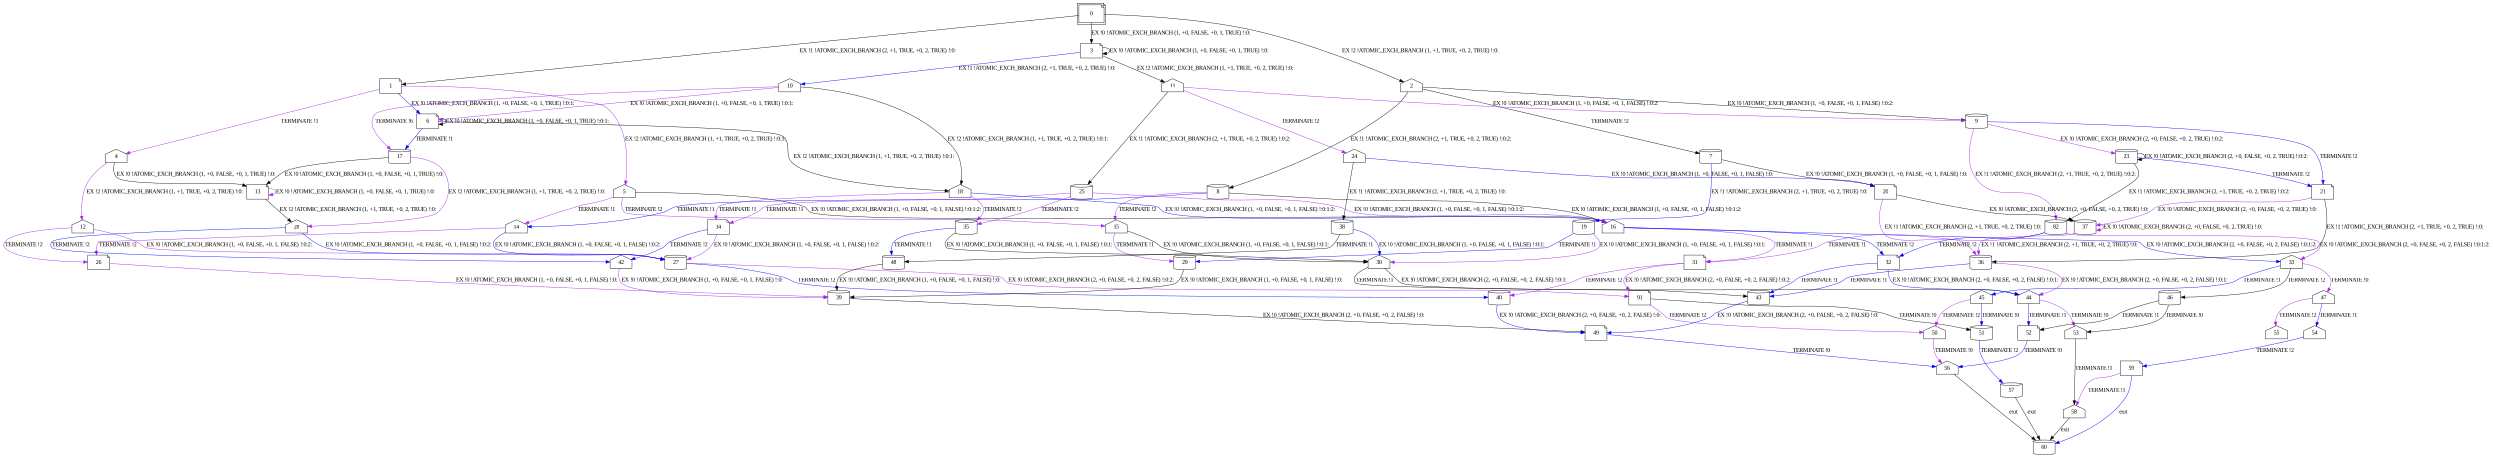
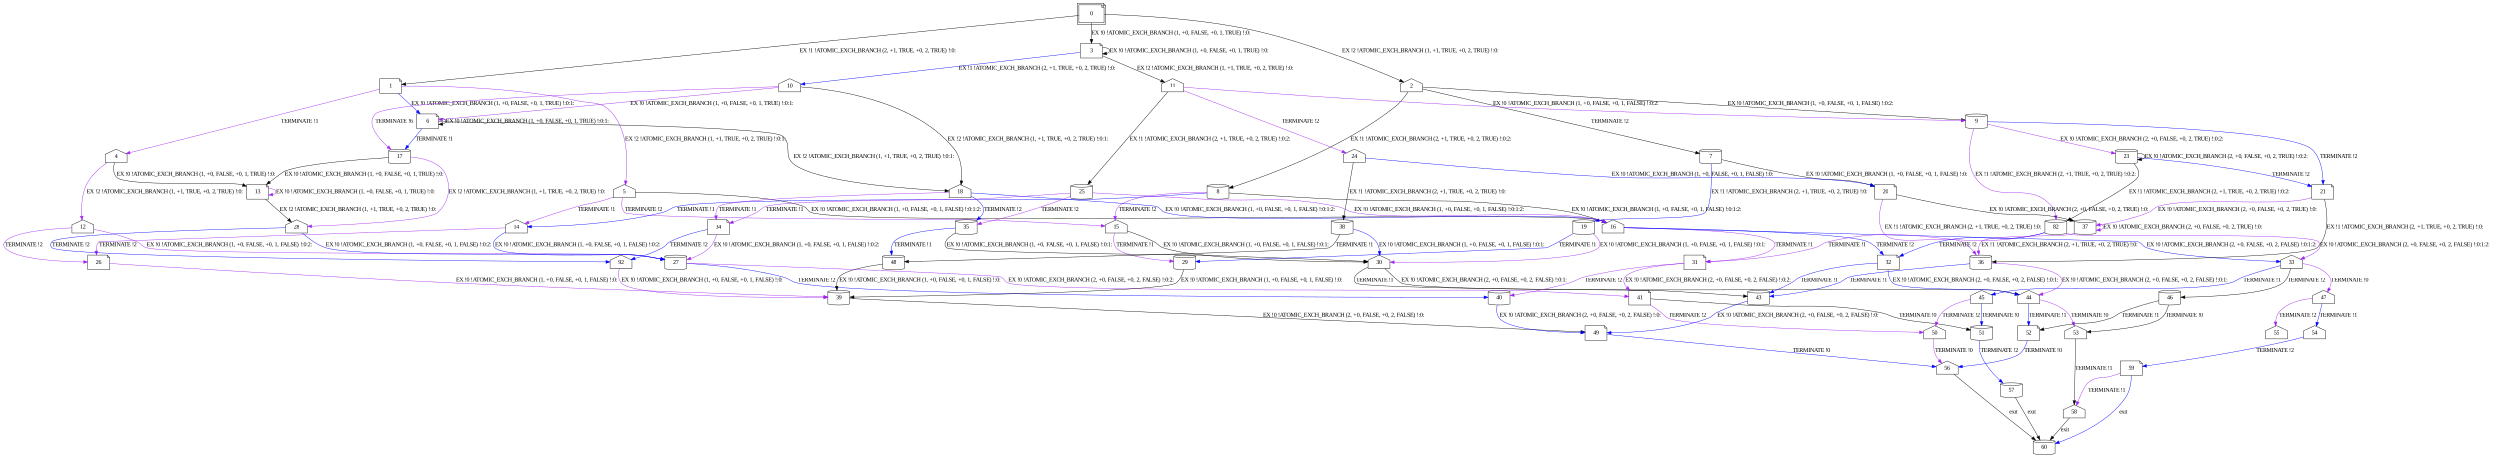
edge "18" -> "35": color purple -> blue
node "42": label "42" -> "92"
node "91": label "91" -> "41"
